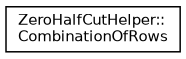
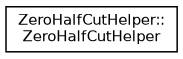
node "ZeroHalfCutHelper:: CombinationOfRows": label "ZeroHalfCutHelper:: CombinationOfRows" -> "ZeroHalfCutHelper:: ZeroHalfCutHelper"
